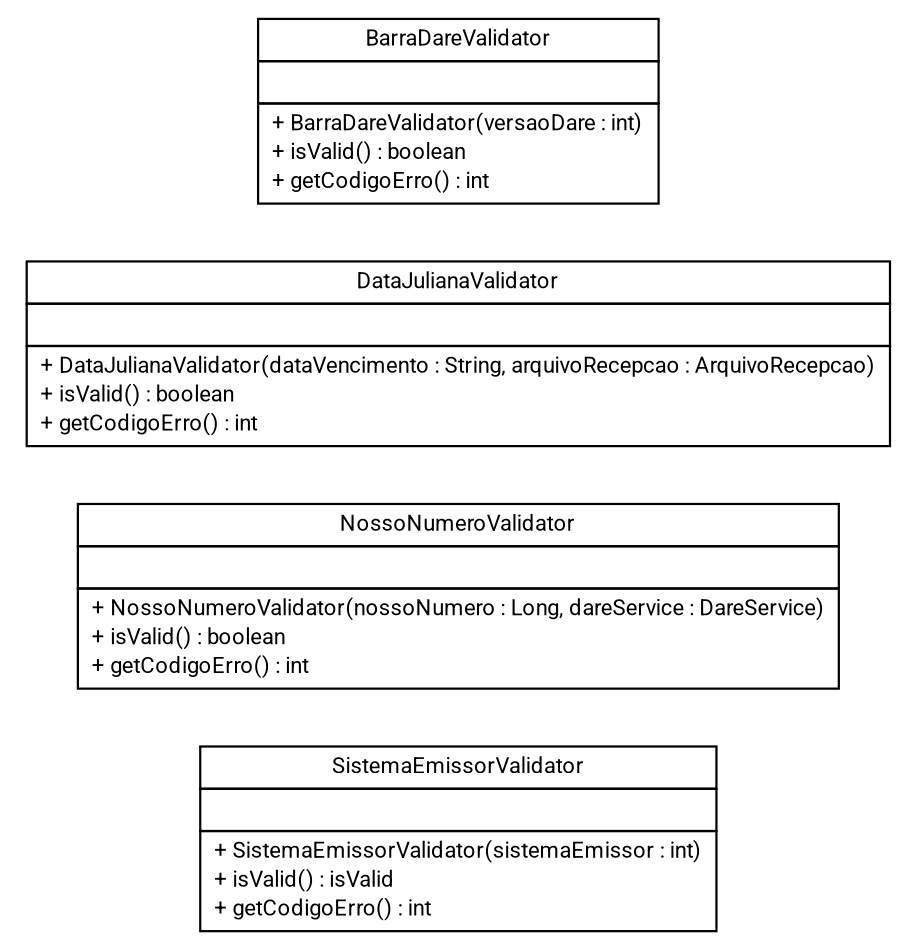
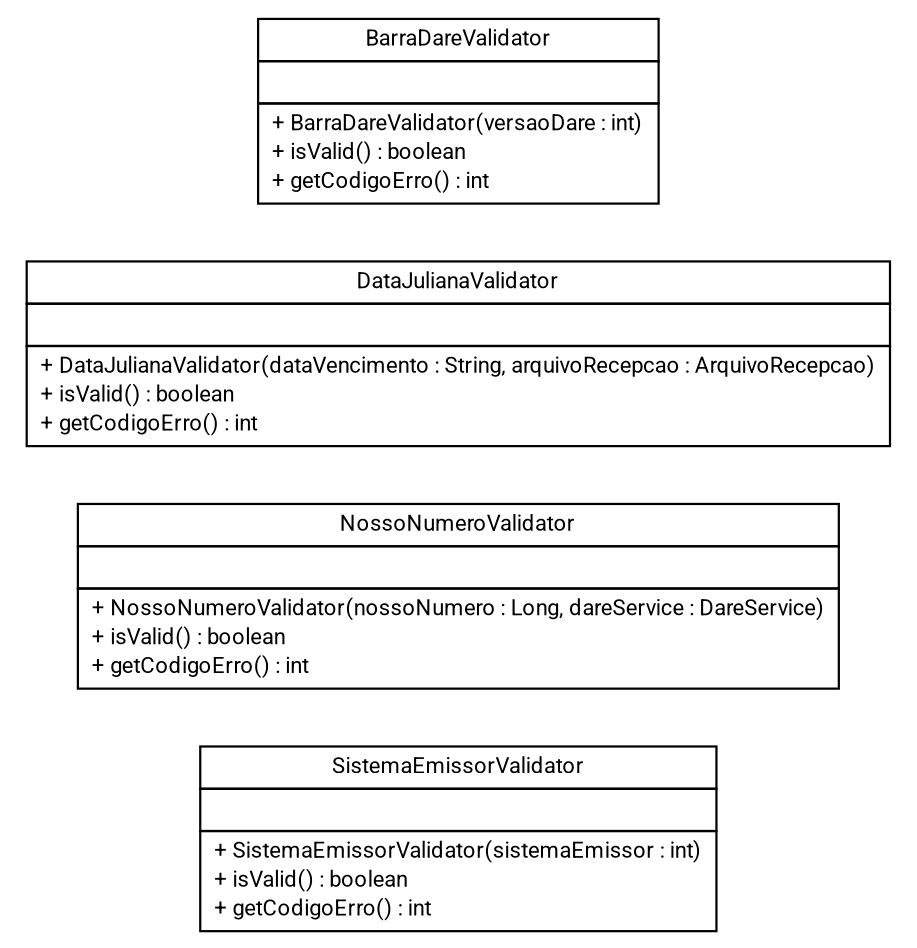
node "SistemaEmissorValidator": text "+ isValid() : isValid" -> "+ isValid() : boolean"
